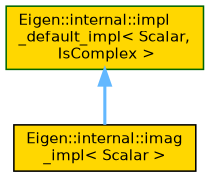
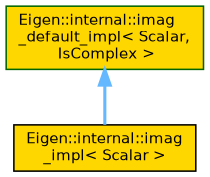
node "Eigen::internal::impl _default_impl< Scalar, IsComplex >": label "Eigen::internal::impl _default_impl< Scalar, IsComplex >" -> "Eigen::internal::imag _default_impl< Scalar, IsComplex >"
